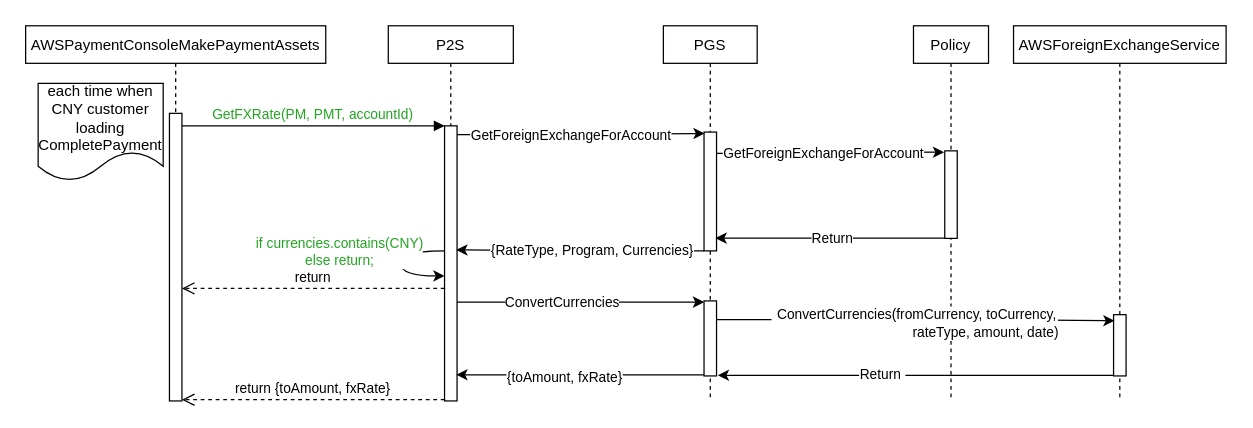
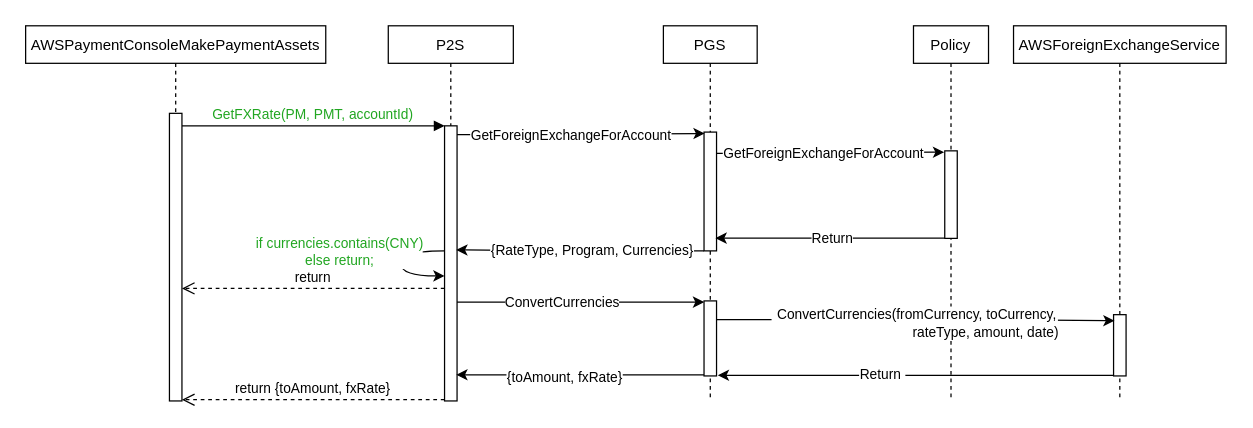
node "each time when CNY customer loading CompletePayment": removed
